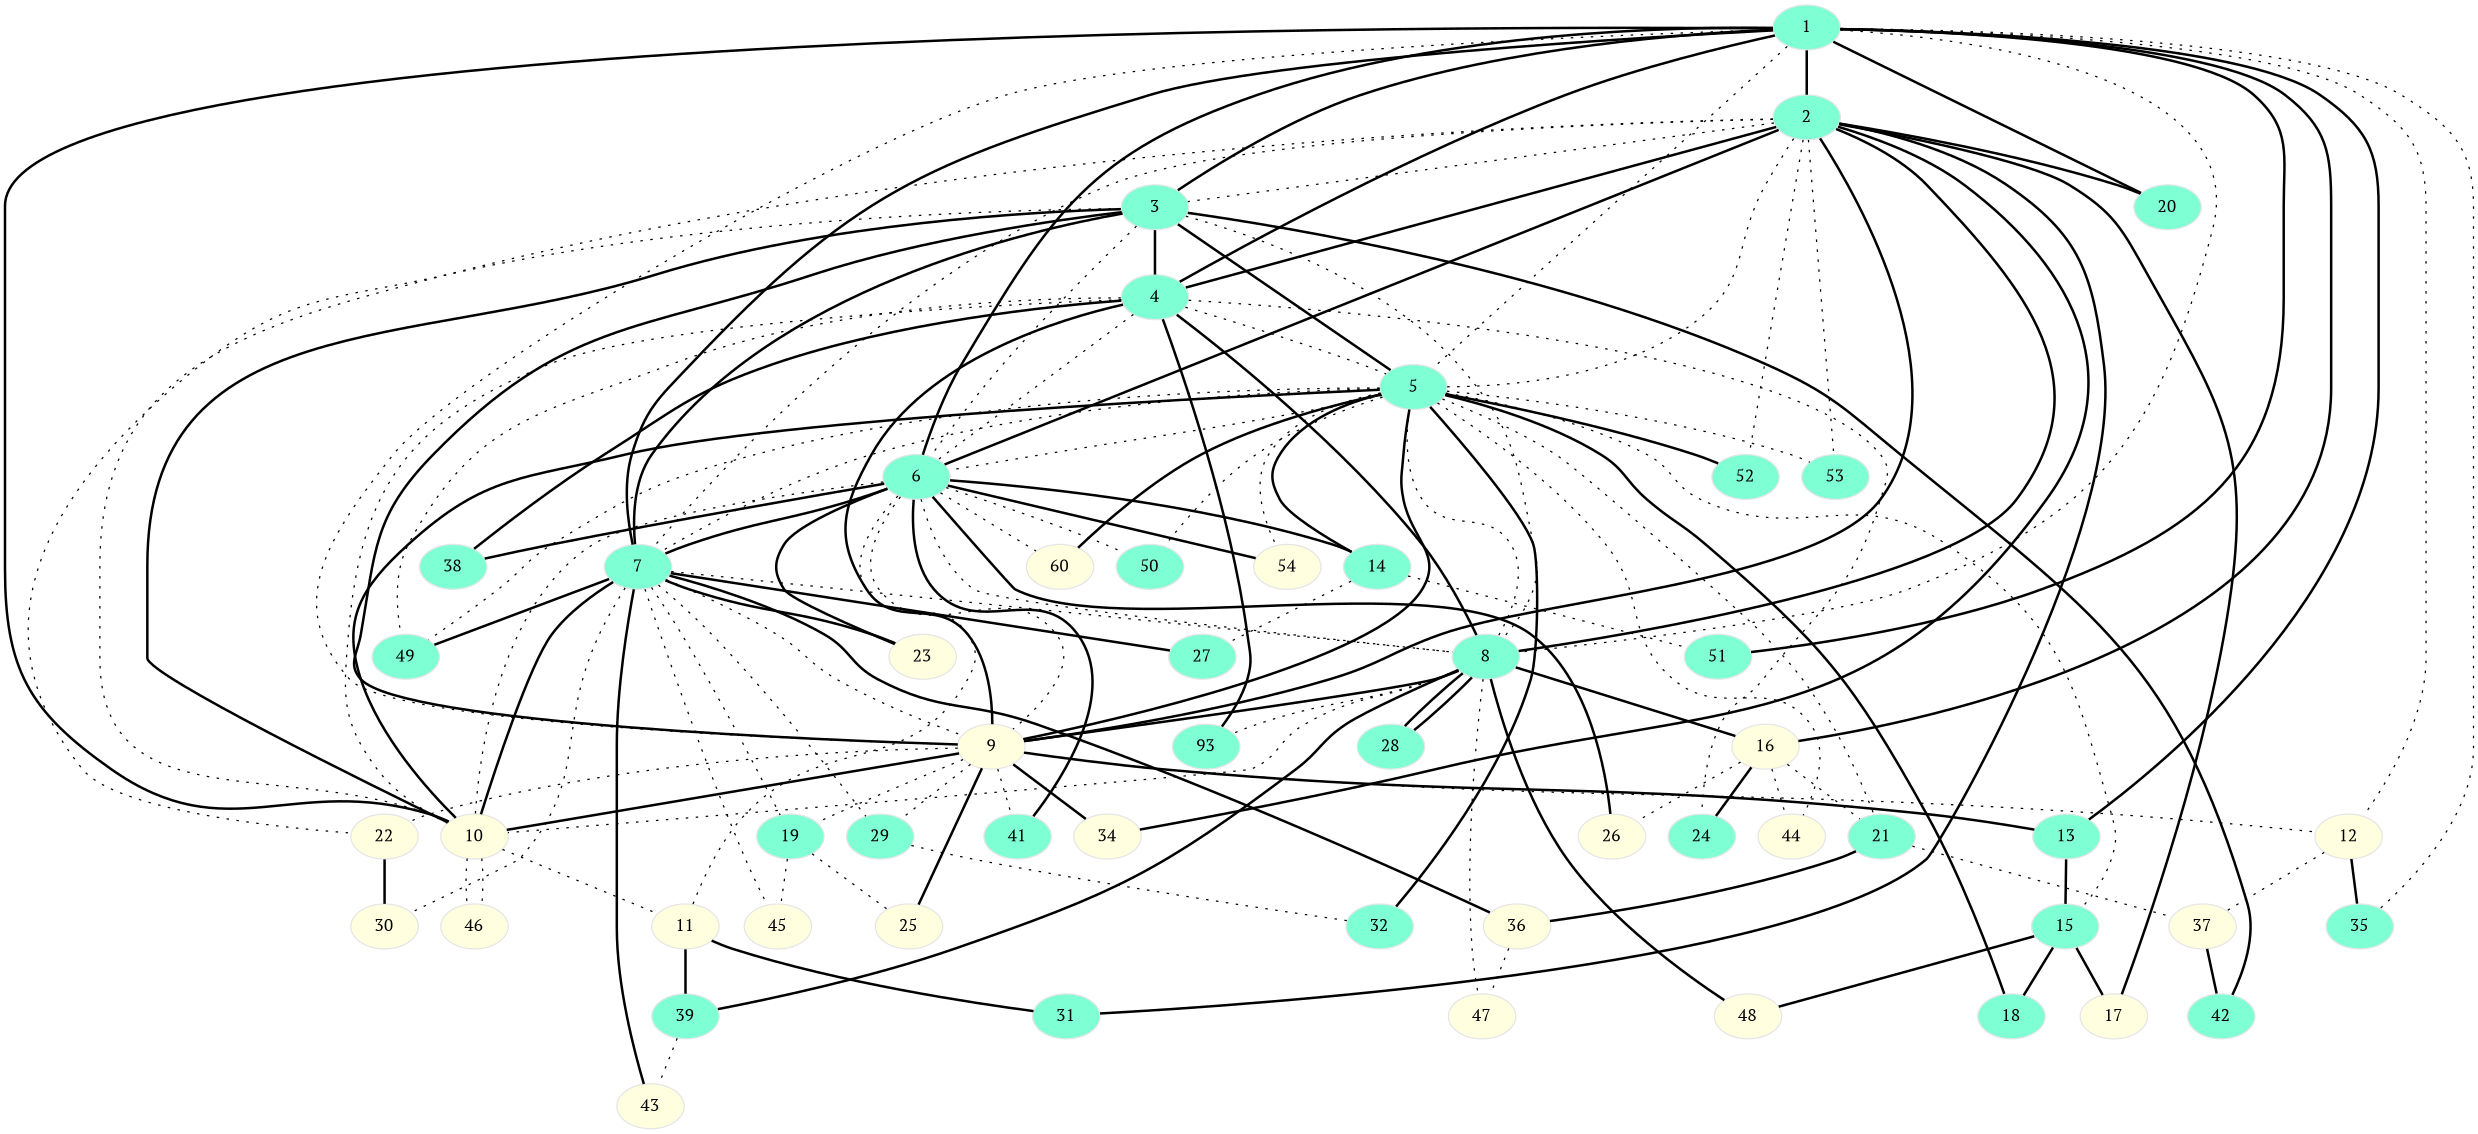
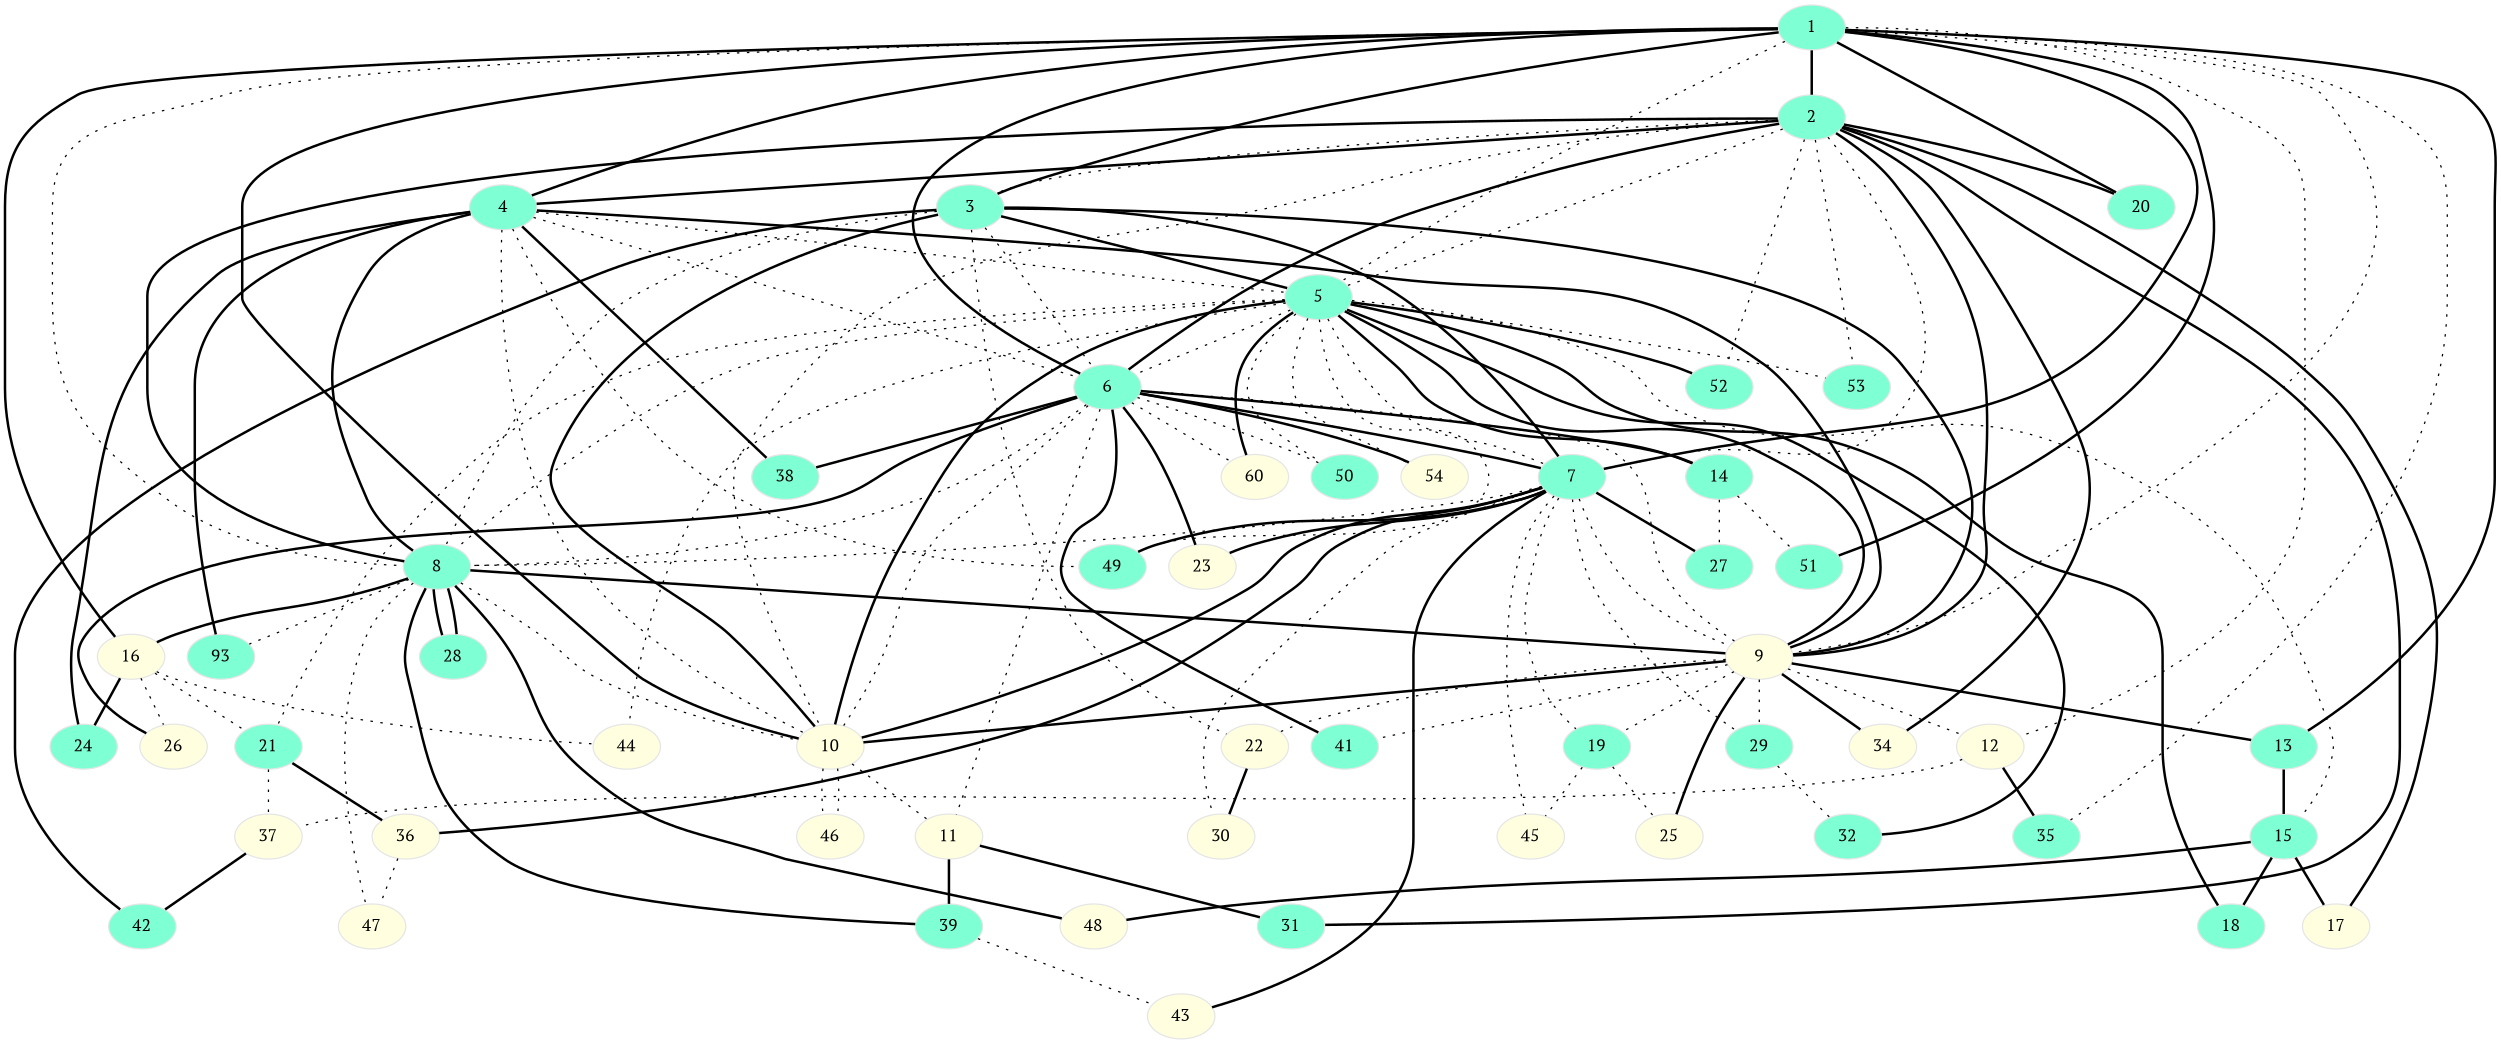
edge "3" -- "4": removed
edge "4" -- "24": style dotted -> bold
